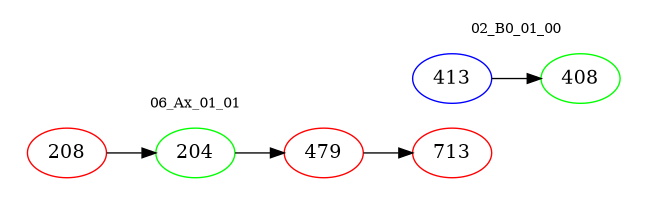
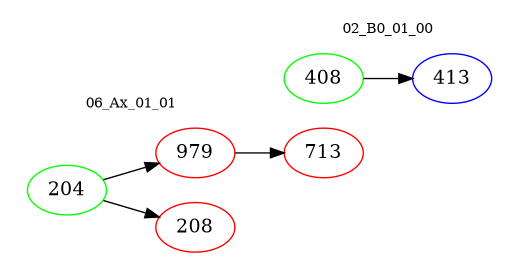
edge "413" -> "408": reversed
edge "208" -> "204": reversed
node "479": label "479" -> "979"
